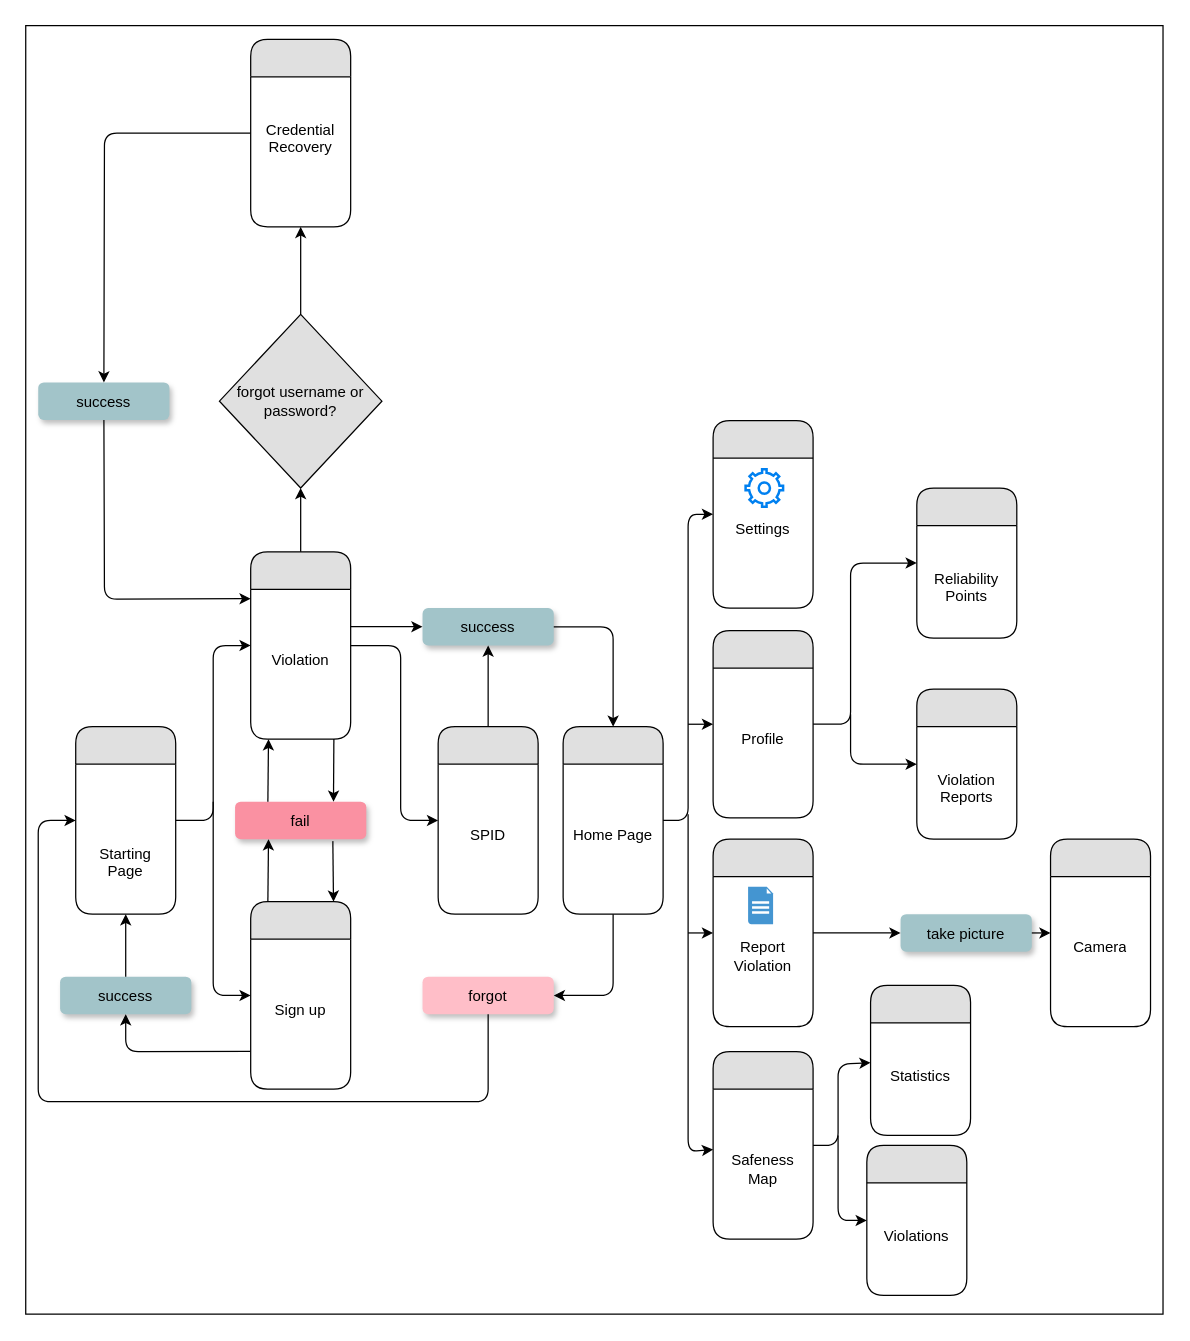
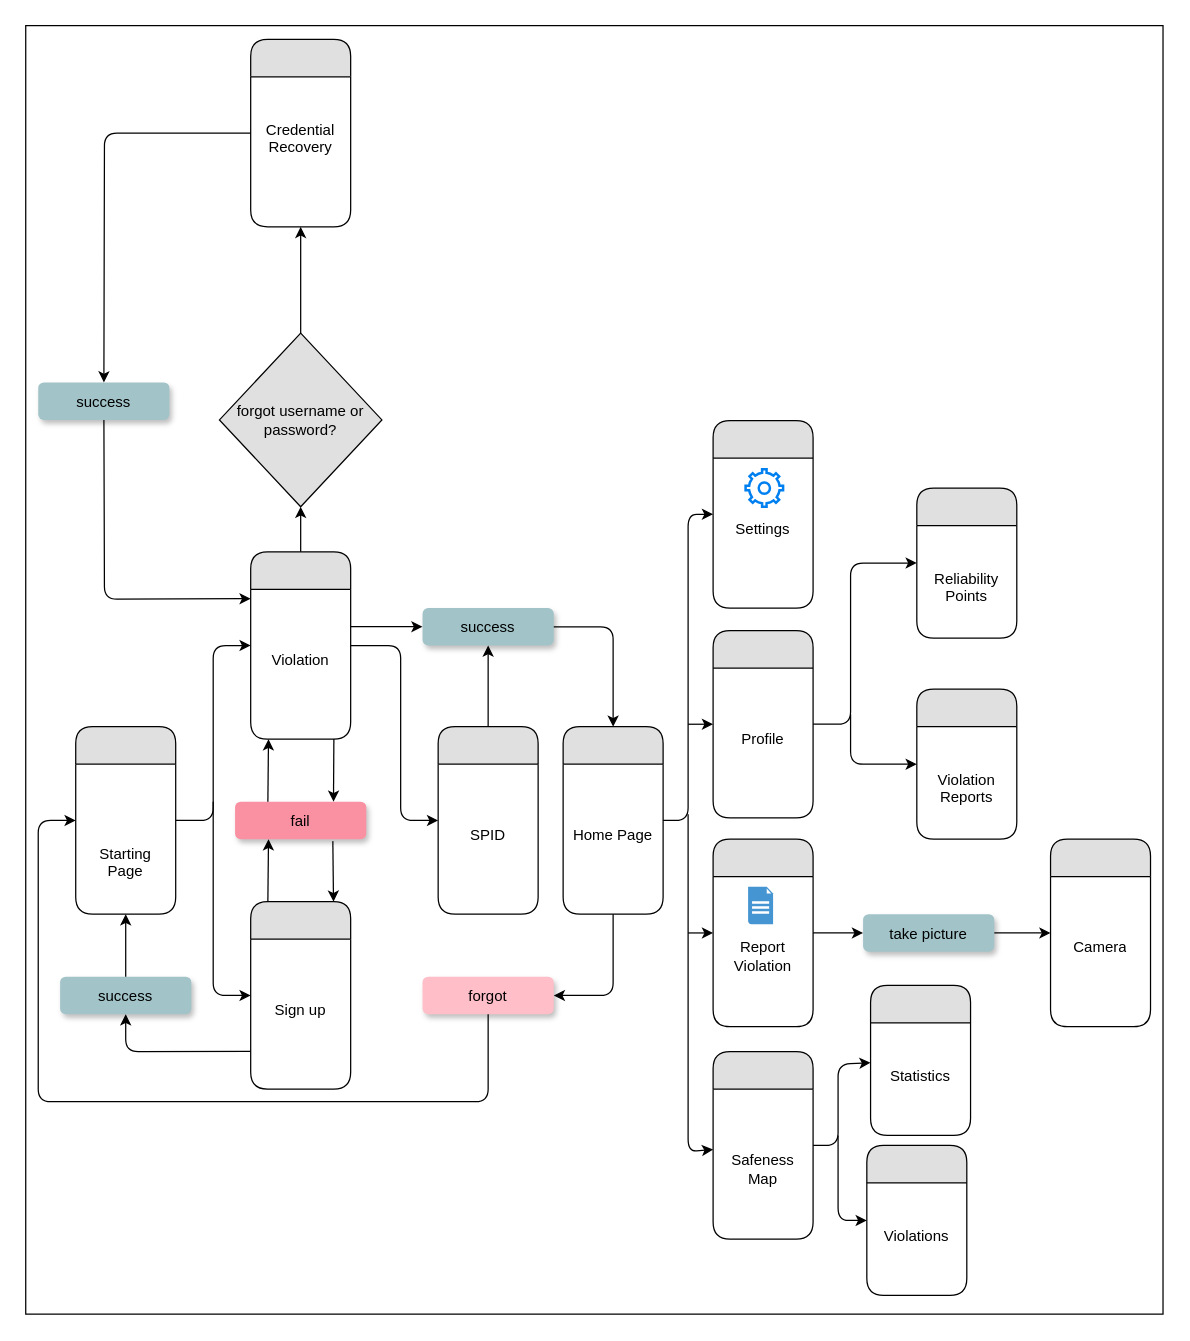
node "forgot username or password?": moved (301, 401) -> (301, 420)
node "take picture": moved (966, 933) -> (929, 933)
